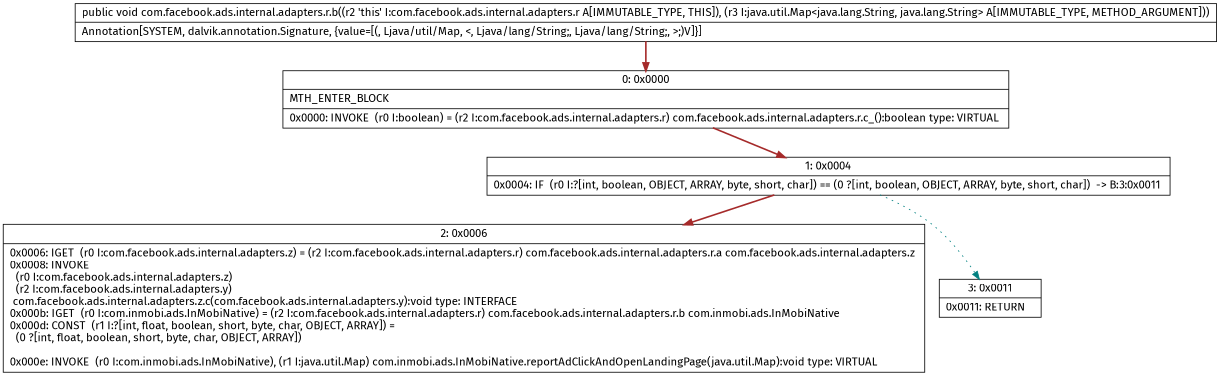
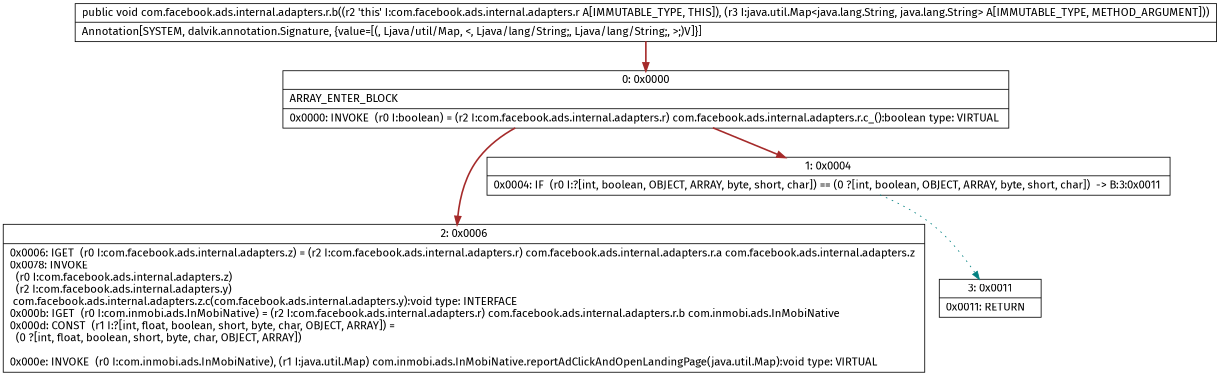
node "0: 0x0000": text "MTH_ENTER_BLOCK" -> "ARRAY_ENTER_BLOCK"
edge "1: 0x0004" -> "2: 0x0006": now "0: 0x0000" -> "2: 0x0006"
node "2: 0x0006": text "0x0008: INVOKE" -> "0x0078: INVOKE"
